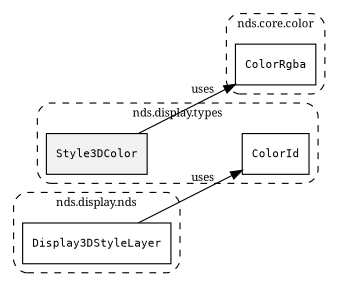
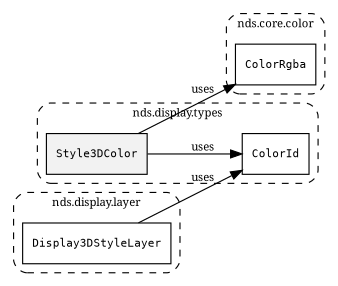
edge "Style3DColor" -> "ColorId": added, label "uses"
cluster "nds.display.nds": label "nds.display.nds" -> "nds.display.layer"
